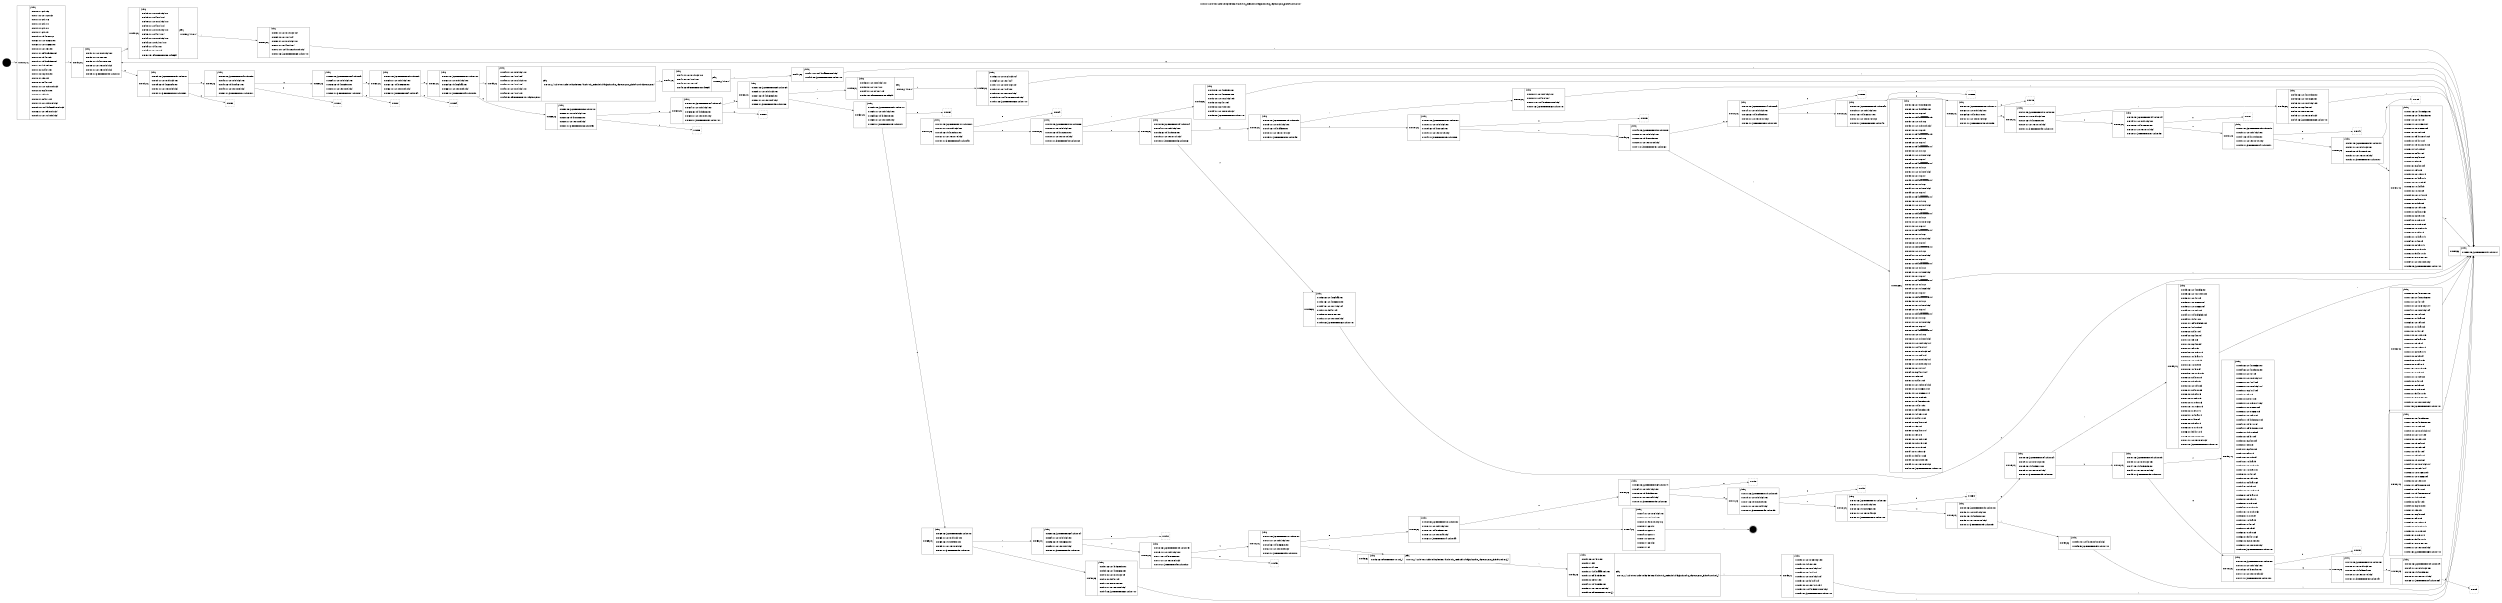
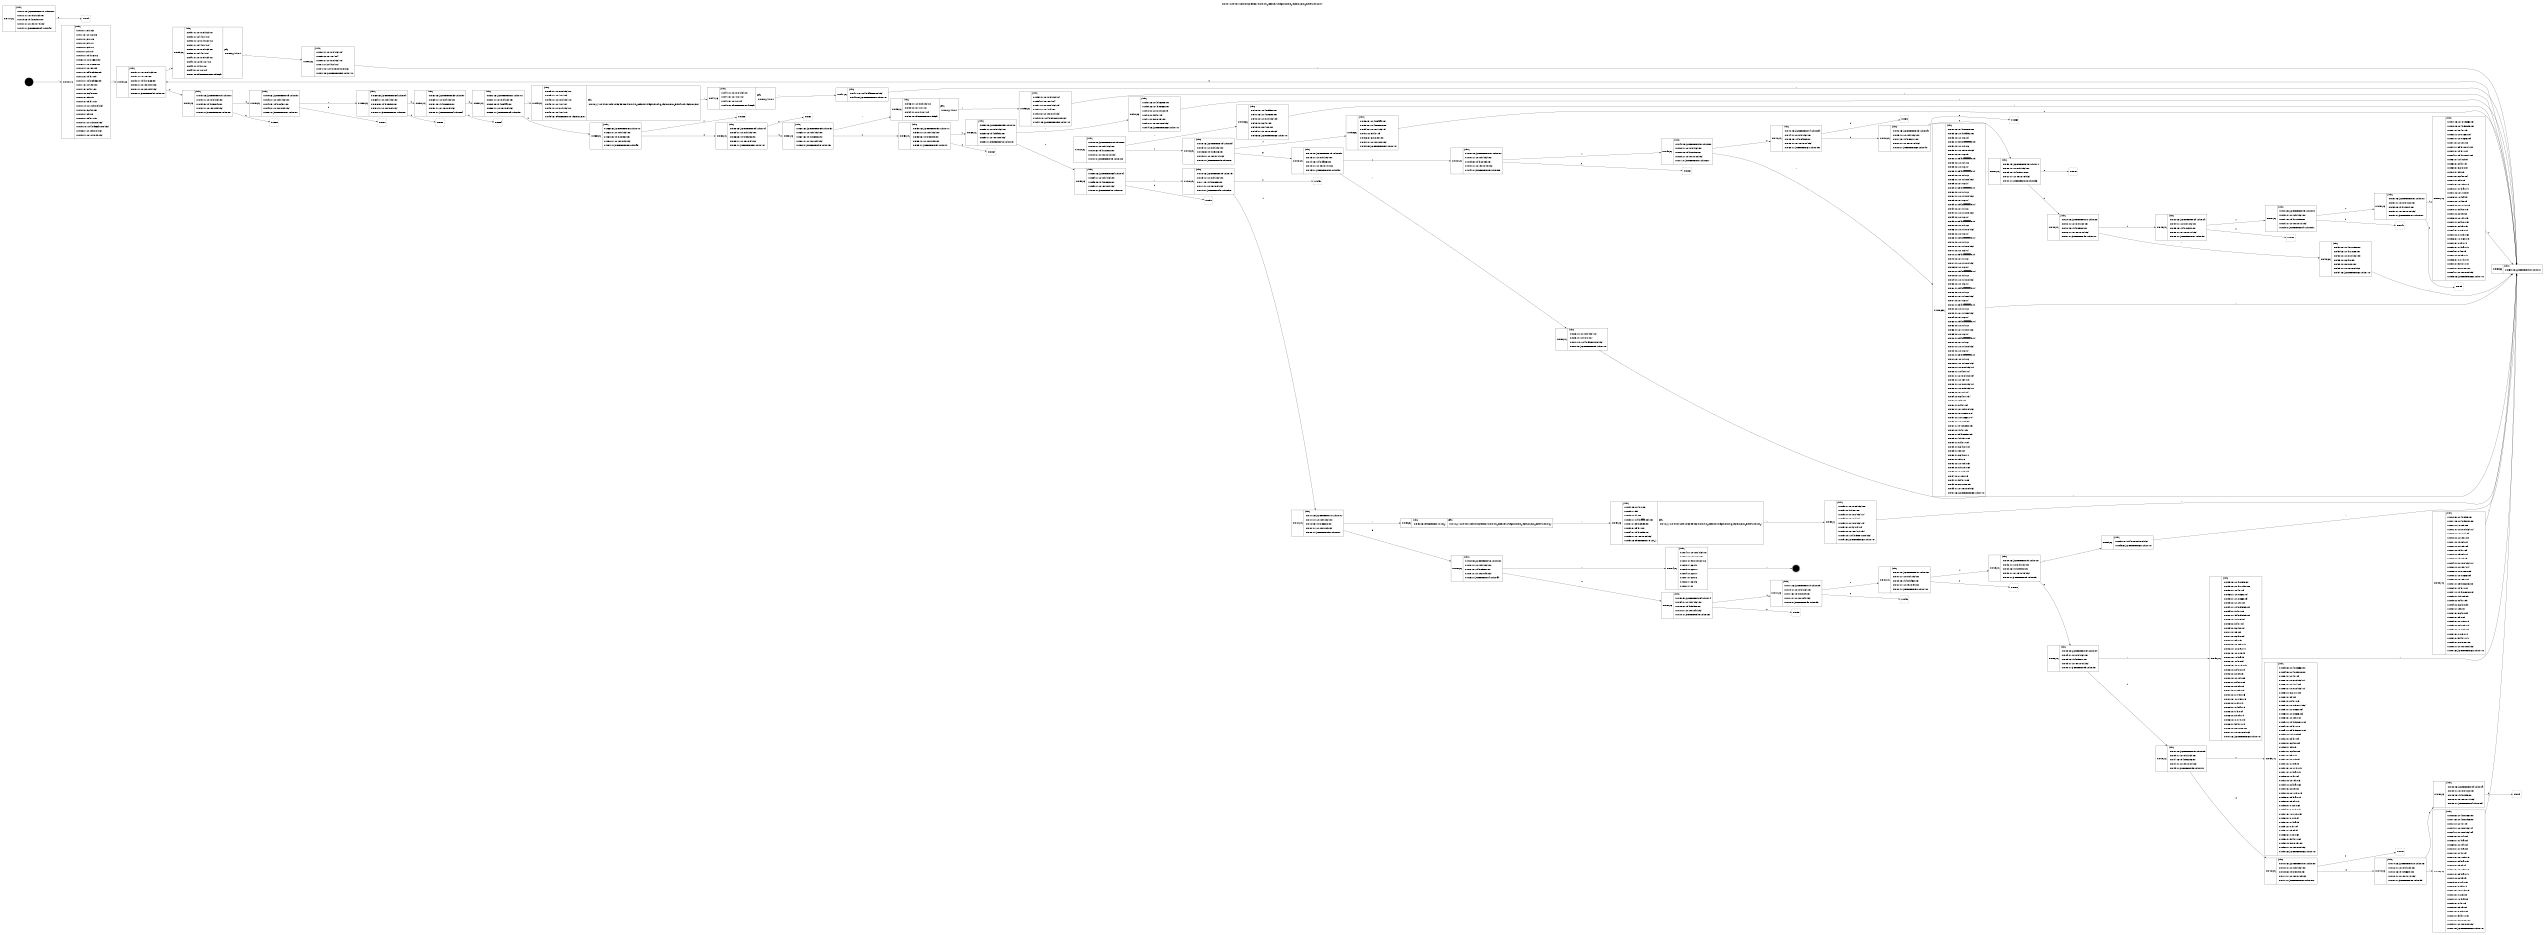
edge "0x401772 [28]" -> "0x40178e [28]": removed, label "8"
